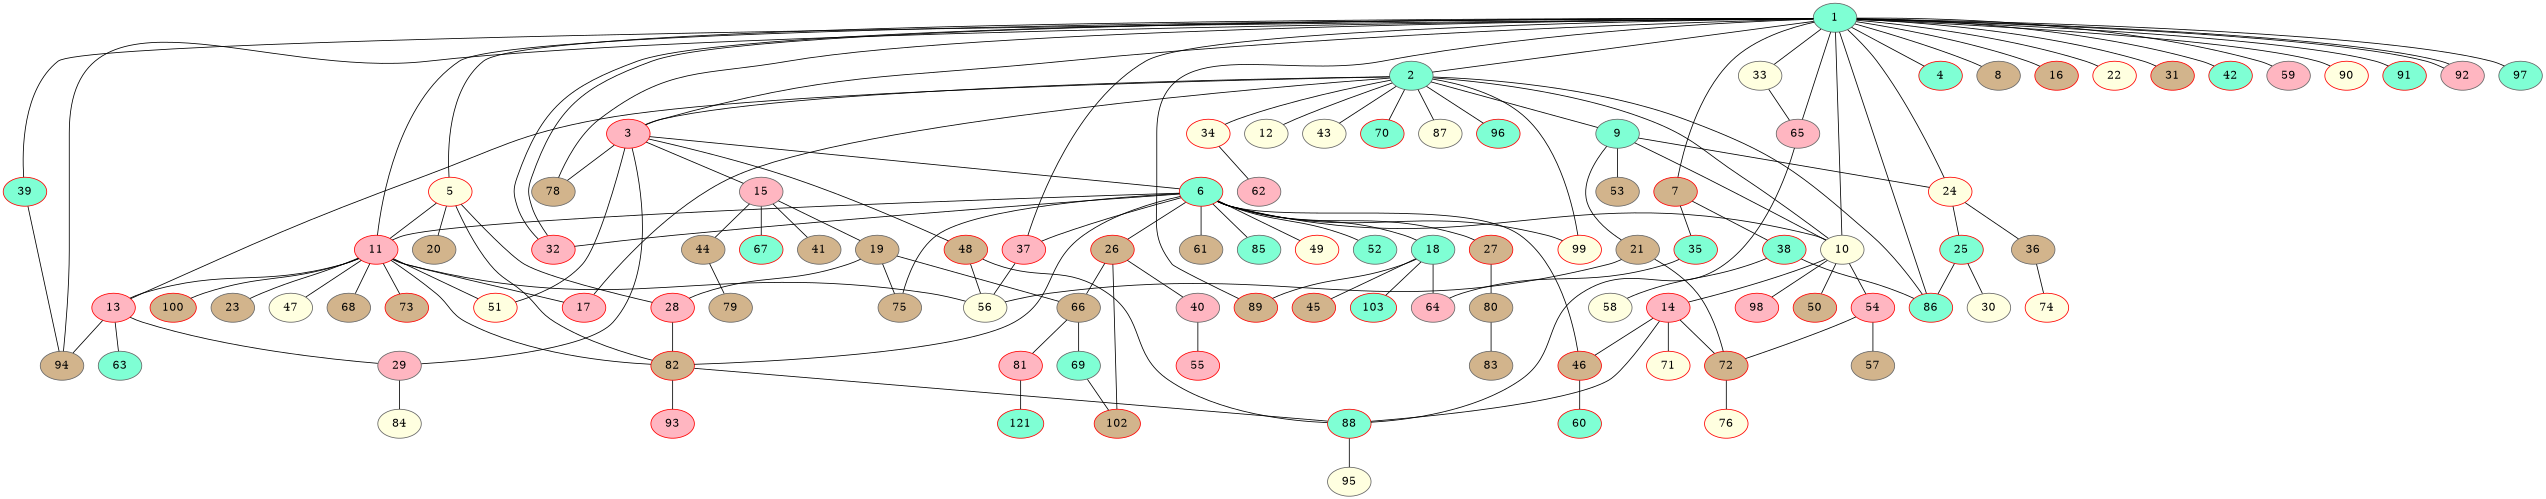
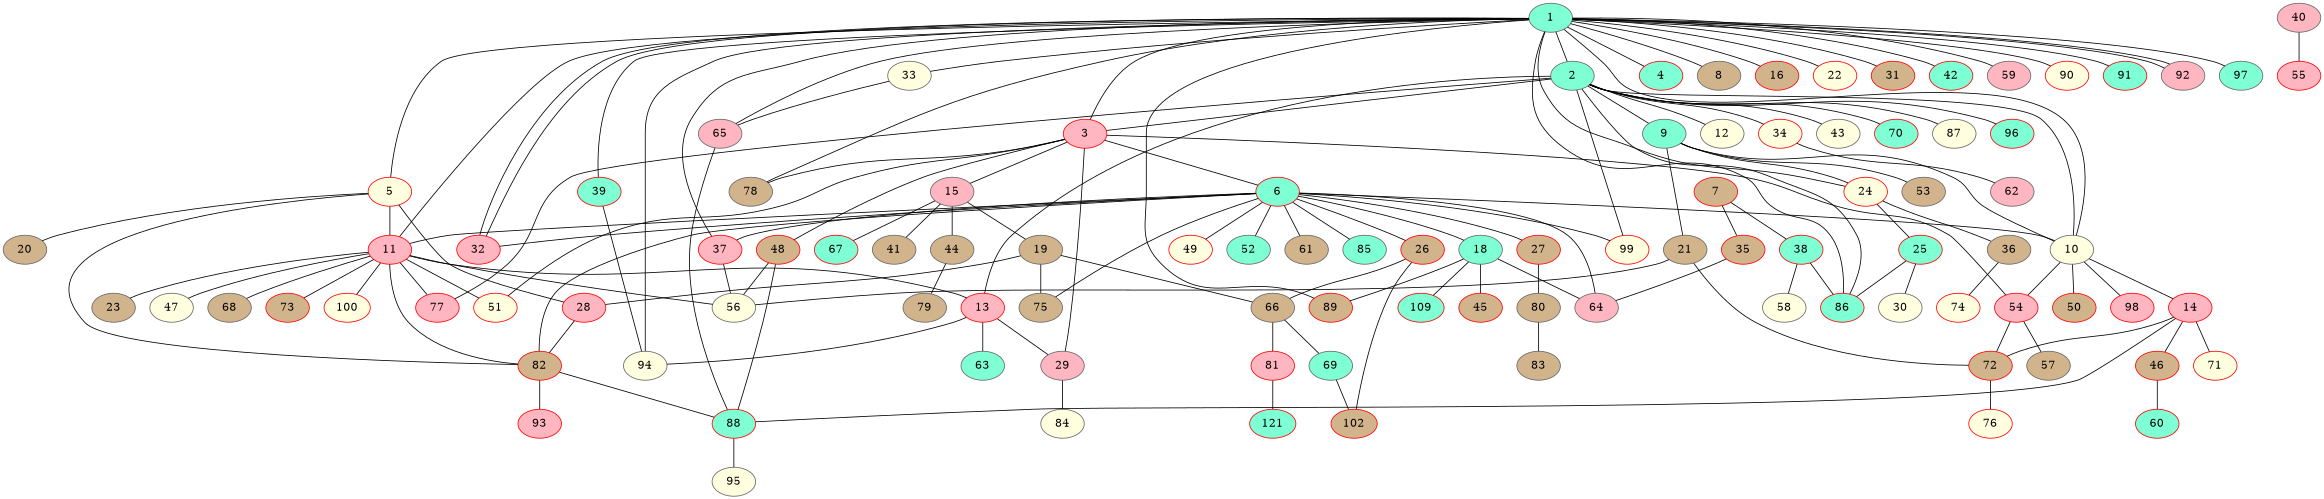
edge "1" -- "7": removed
edge "3" -- "54": added
edge "6" -- "46": now "6" -- "64"
node "35": fillcolor aquamarine -> tan
edge "26" -- "40": removed
node "100": fillcolor tan -> lightyellow
node "17": label "17" -> "77"
node "103": label "103" -> "109"
node "94": fillcolor tan -> lightyellow
